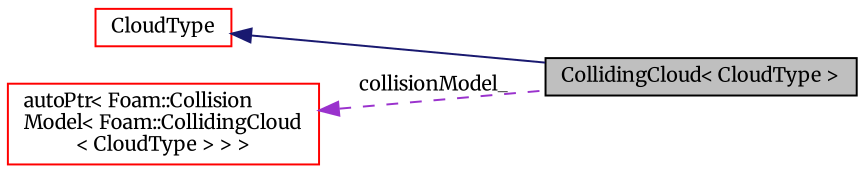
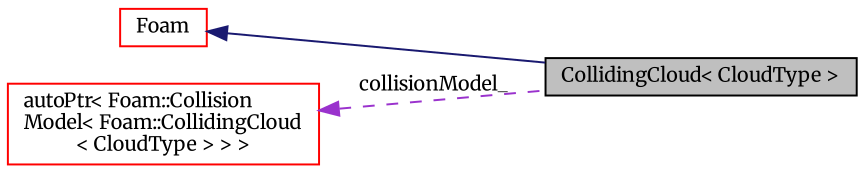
node "CloudType": label "CloudType" -> "Foam"
